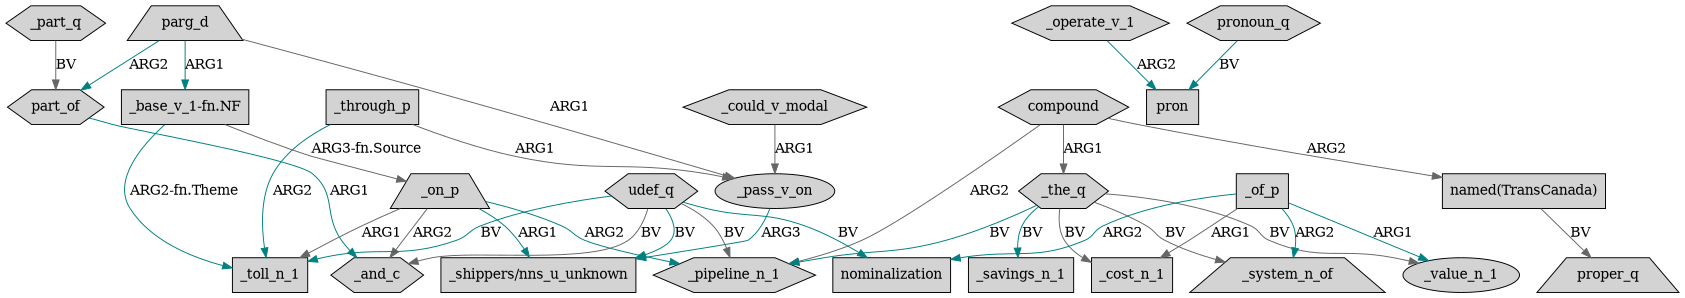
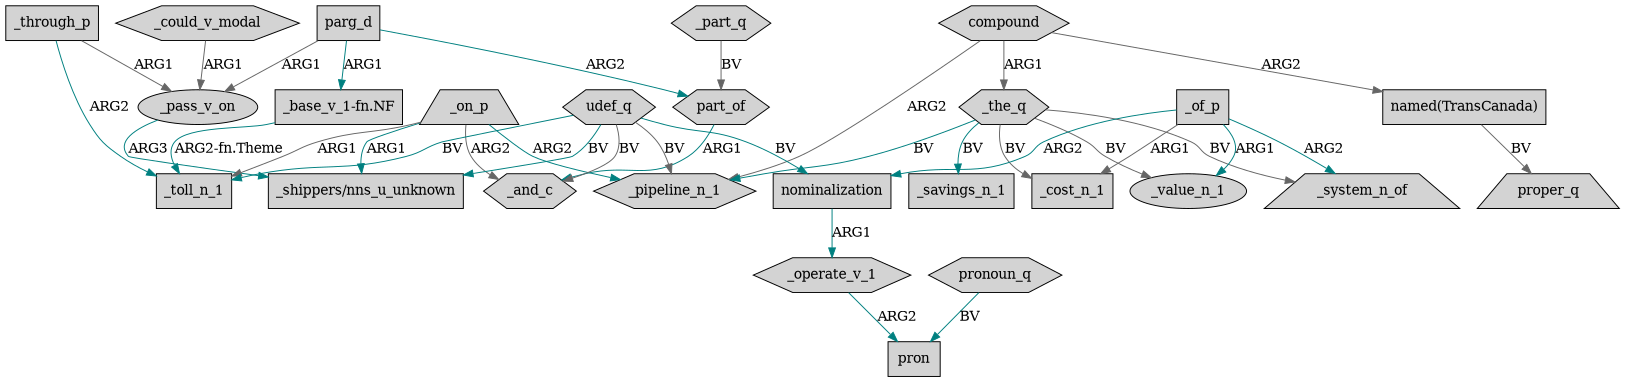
node "parg_d": shape trapezium -> box
edge "_base_v_1-fn.NF" -> "_on_p": removed, label "ARG3-fn.Source"
edge "nominalization" -> "_operate_v_1": added, label "ARG1"
